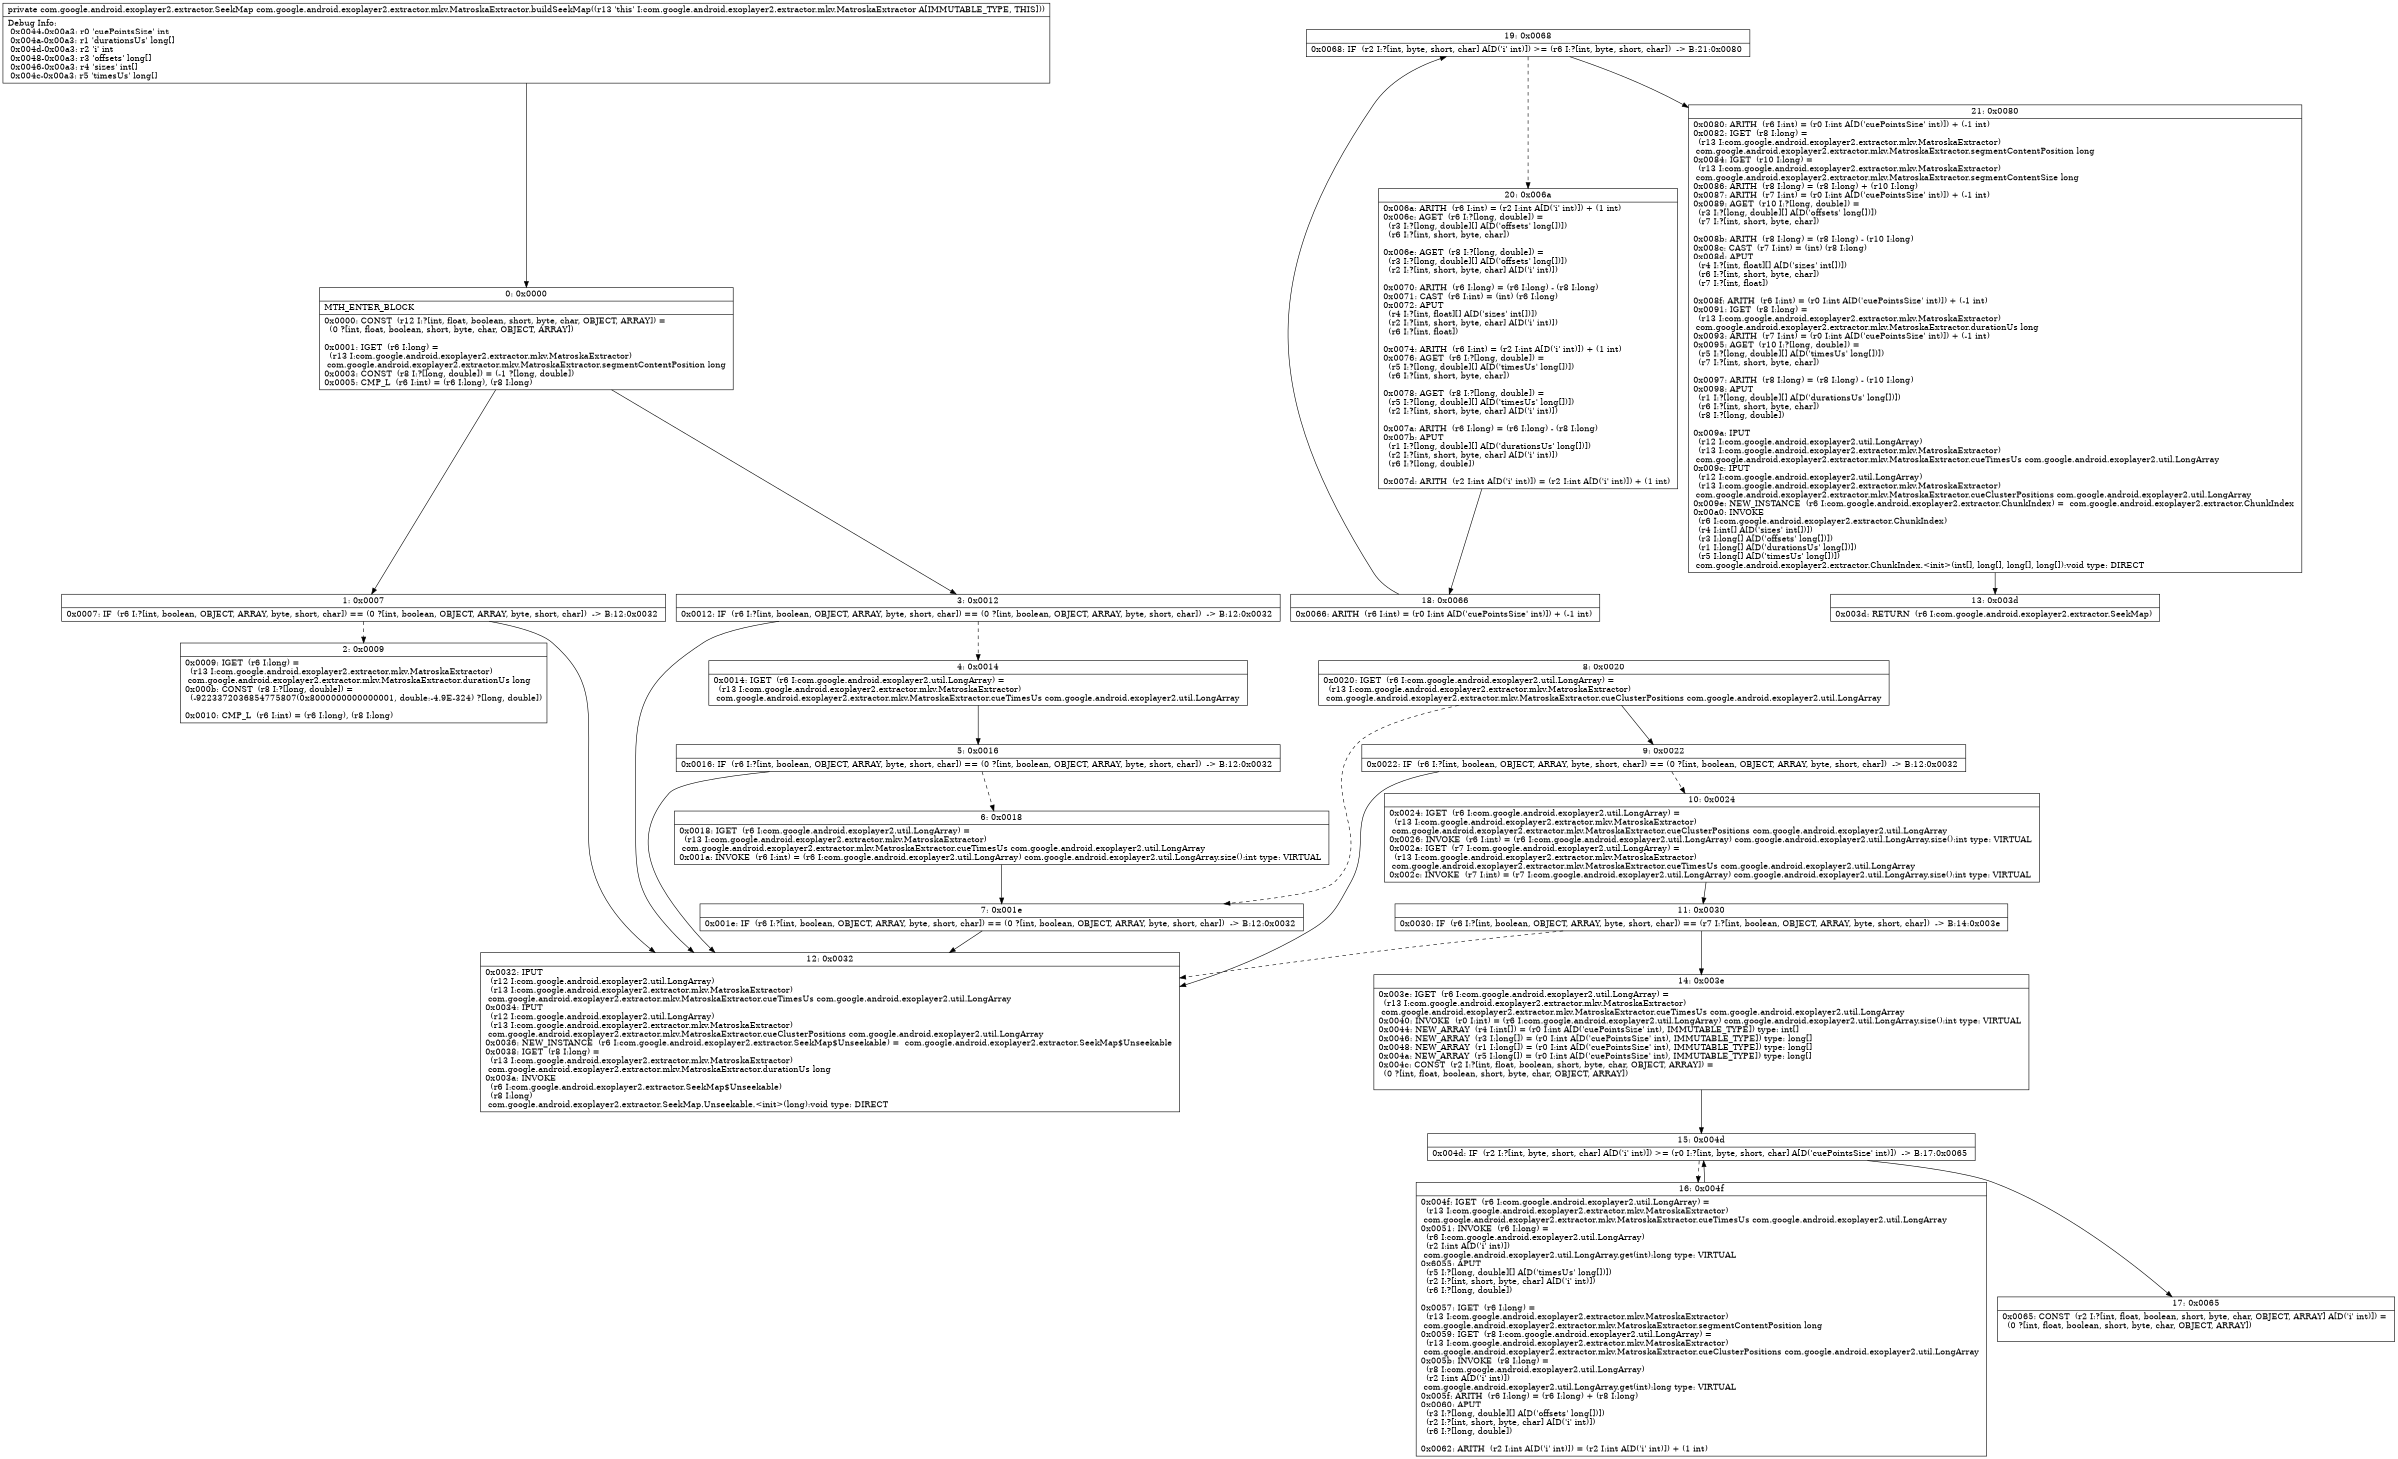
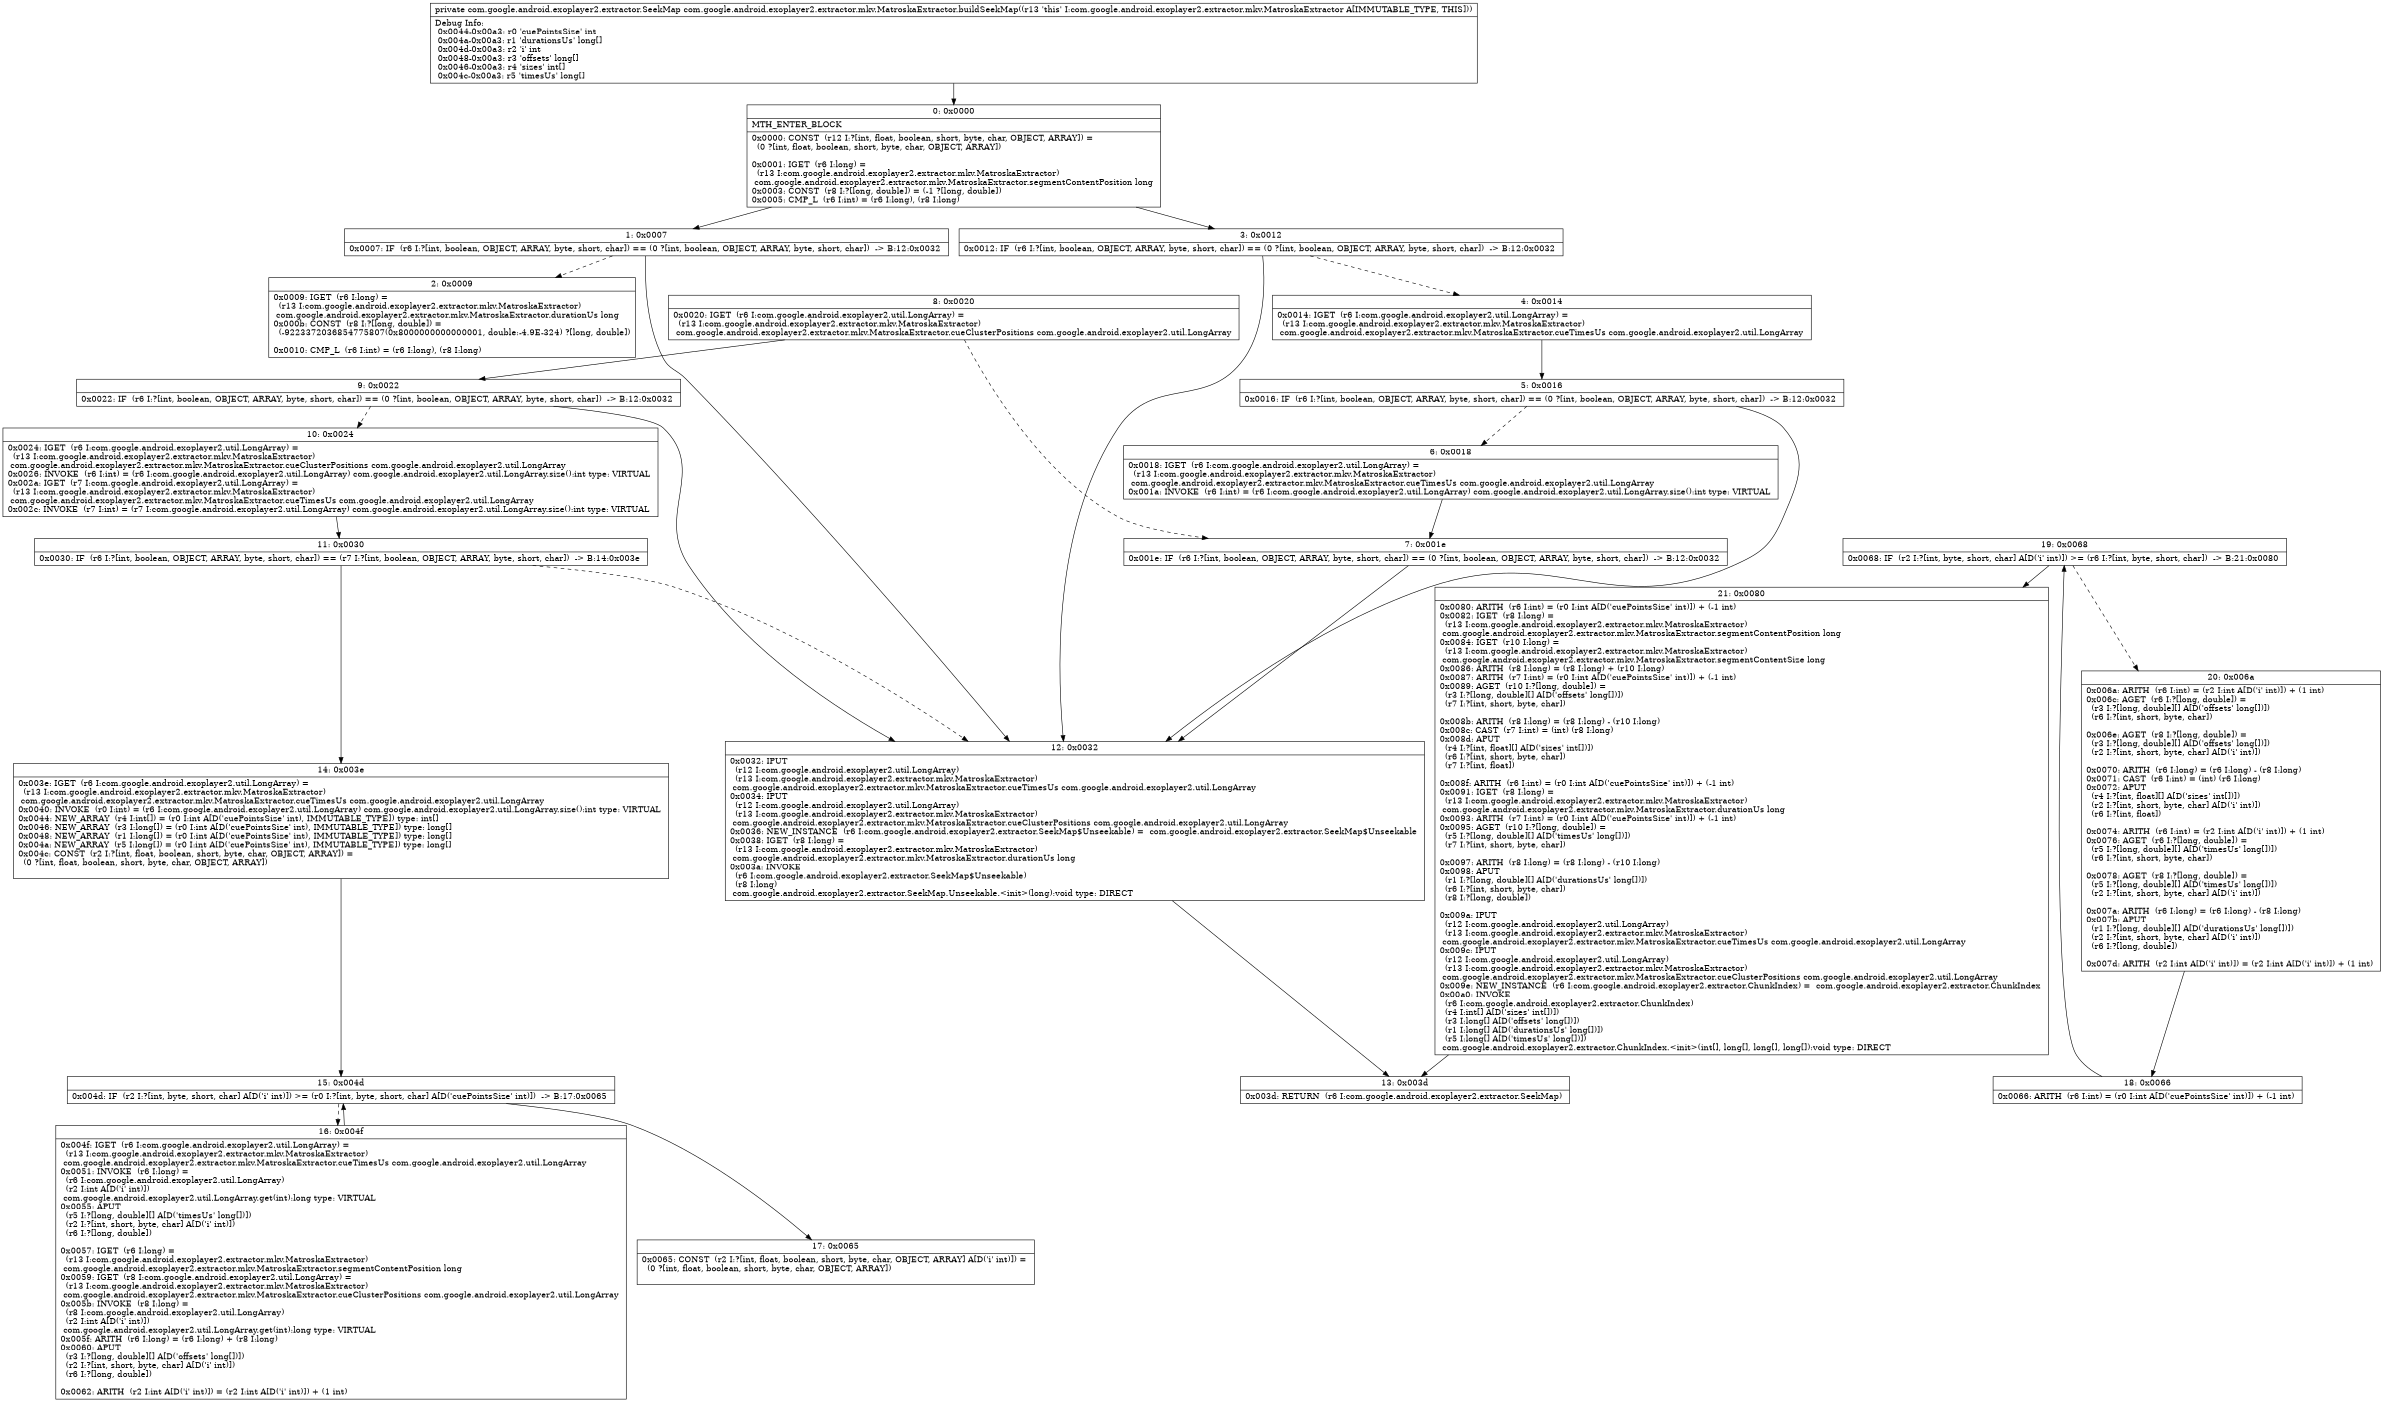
edge "12: 0x0032" -> "13: 0x003d": added
node "16: 0x004f": text "0x6055: APUT" -> "0x0055: APUT"
